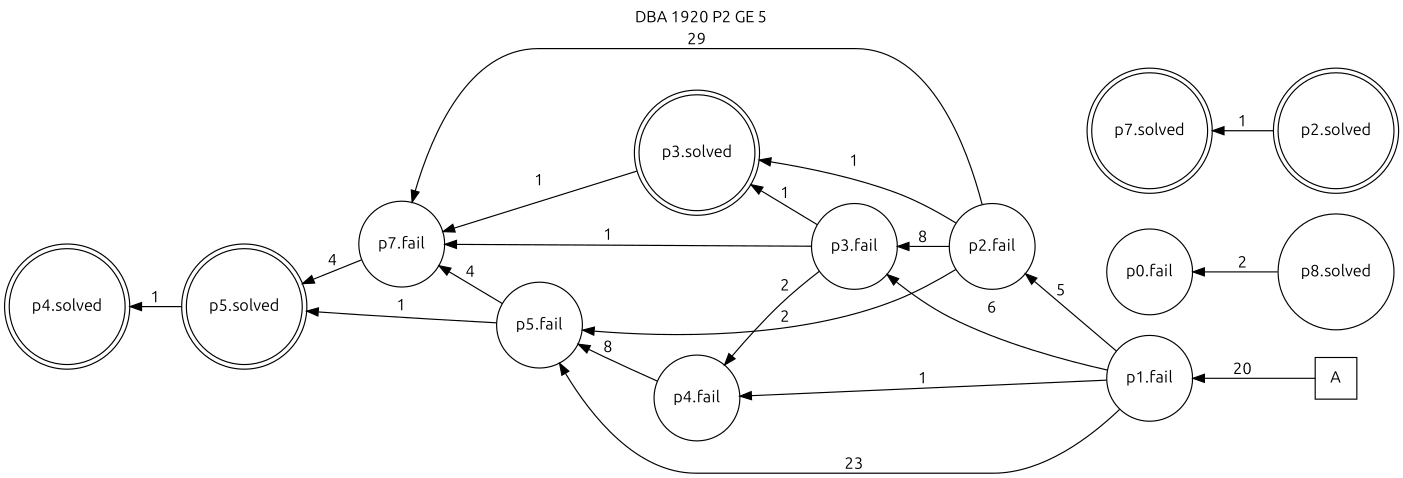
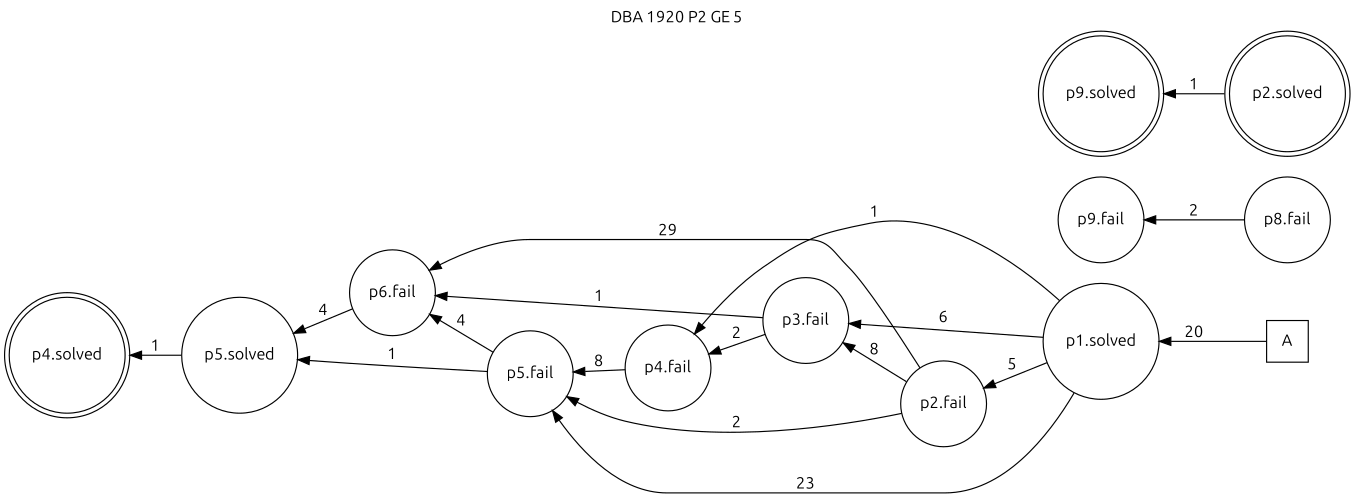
node "p7.solved": label "p7.solved" -> "p9.solved"
node "p3.solved": removed
node "p7.fail": label "p7.fail" -> "p6.fail"
node "p0.fail": label "p0.fail" -> "p9.fail"
node "p8.solved": label "p8.solved" -> "p8.fail"
node "p5.solved": shape doublecircle -> circle
node "p1.fail": label "p1.fail" -> "p1.solved"
